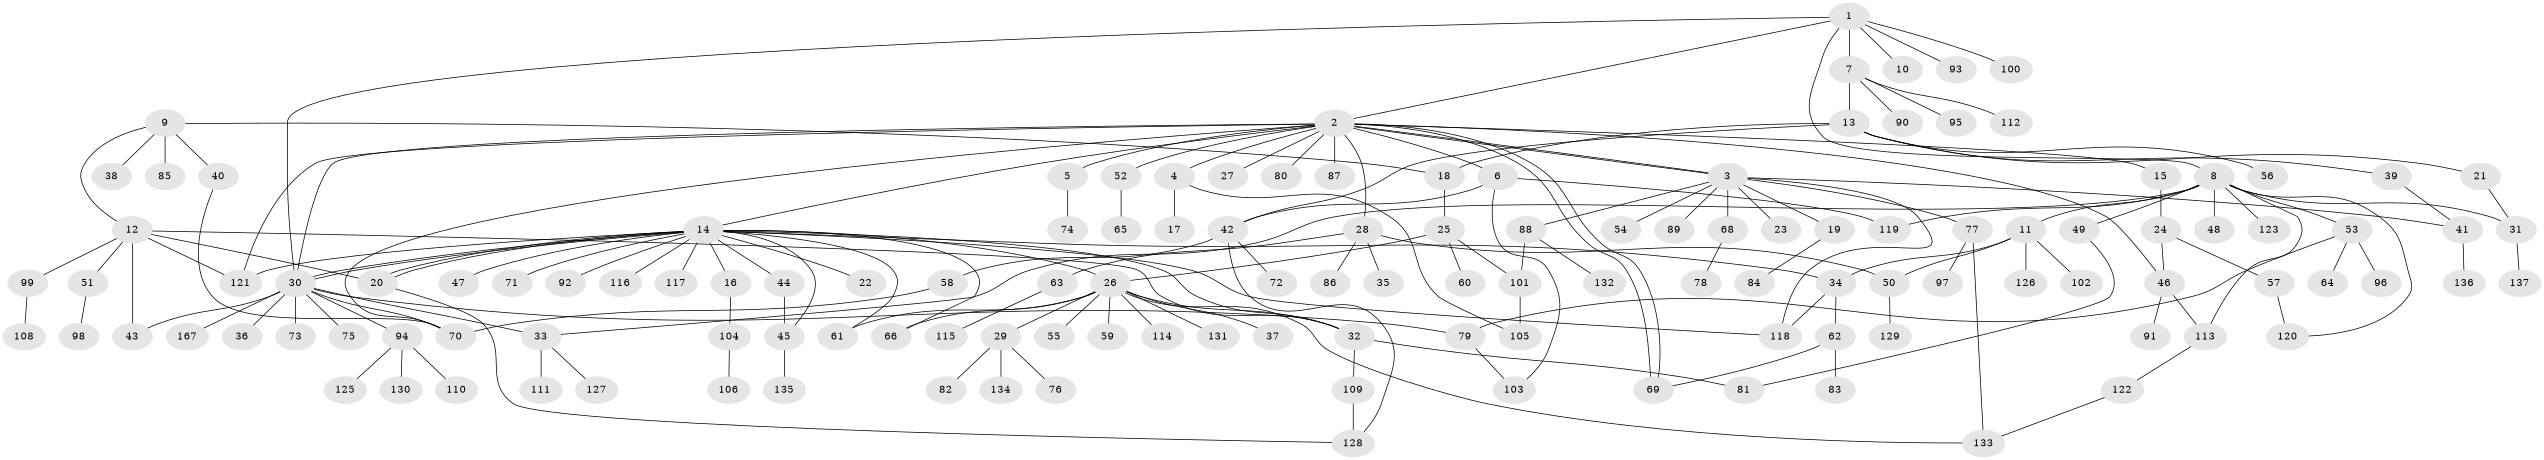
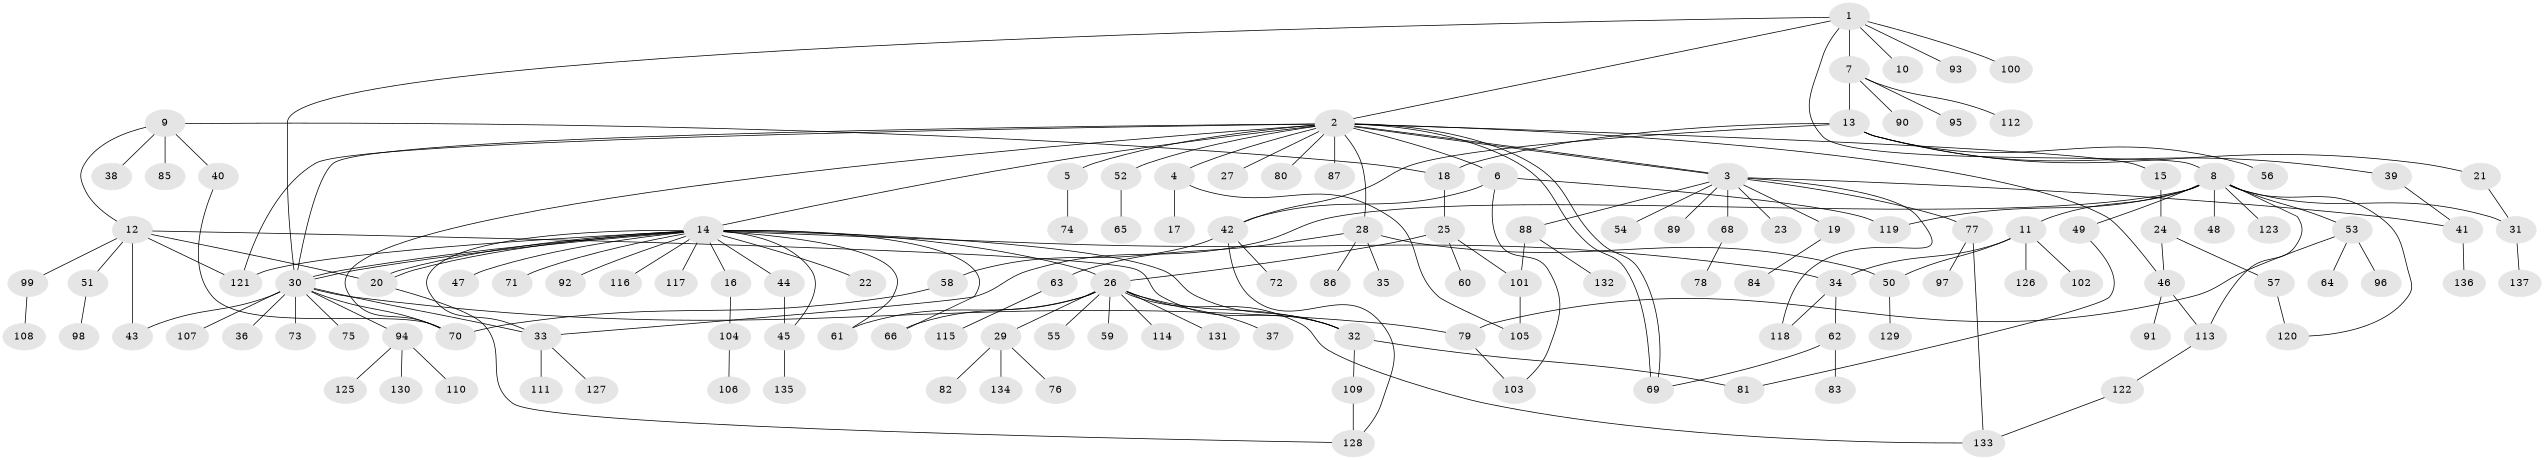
edge "14" -- "118": now "14" -- "33"
node "167": label "167" -> "107"
